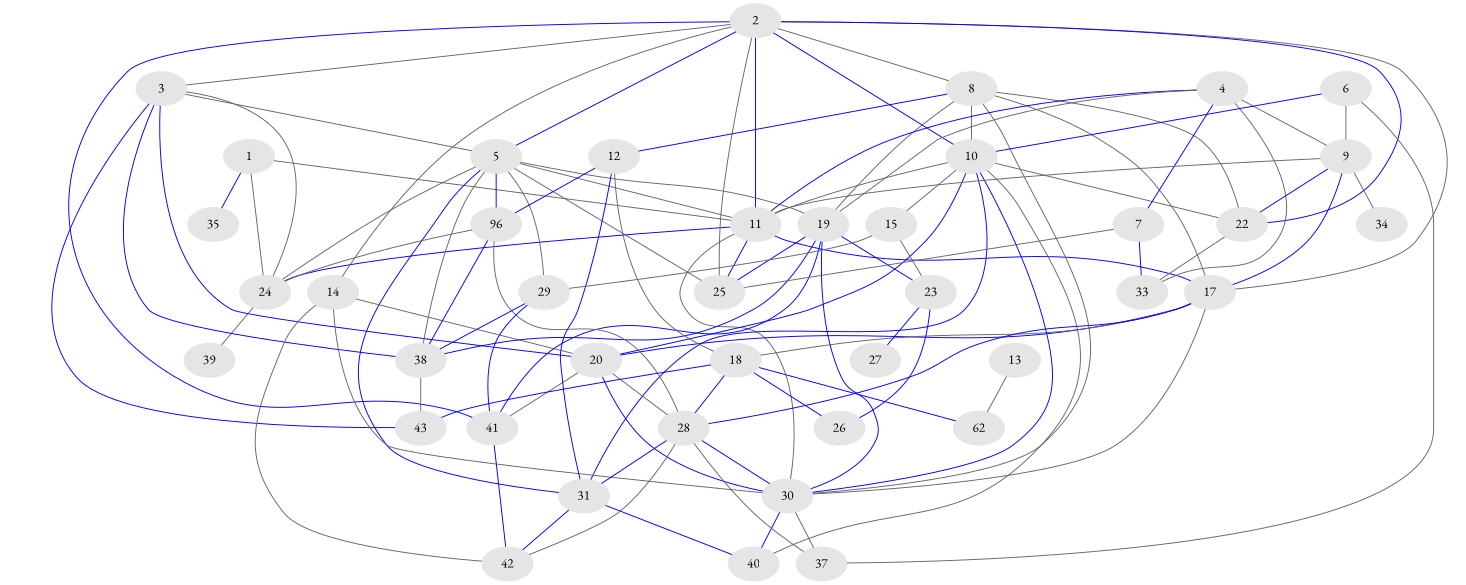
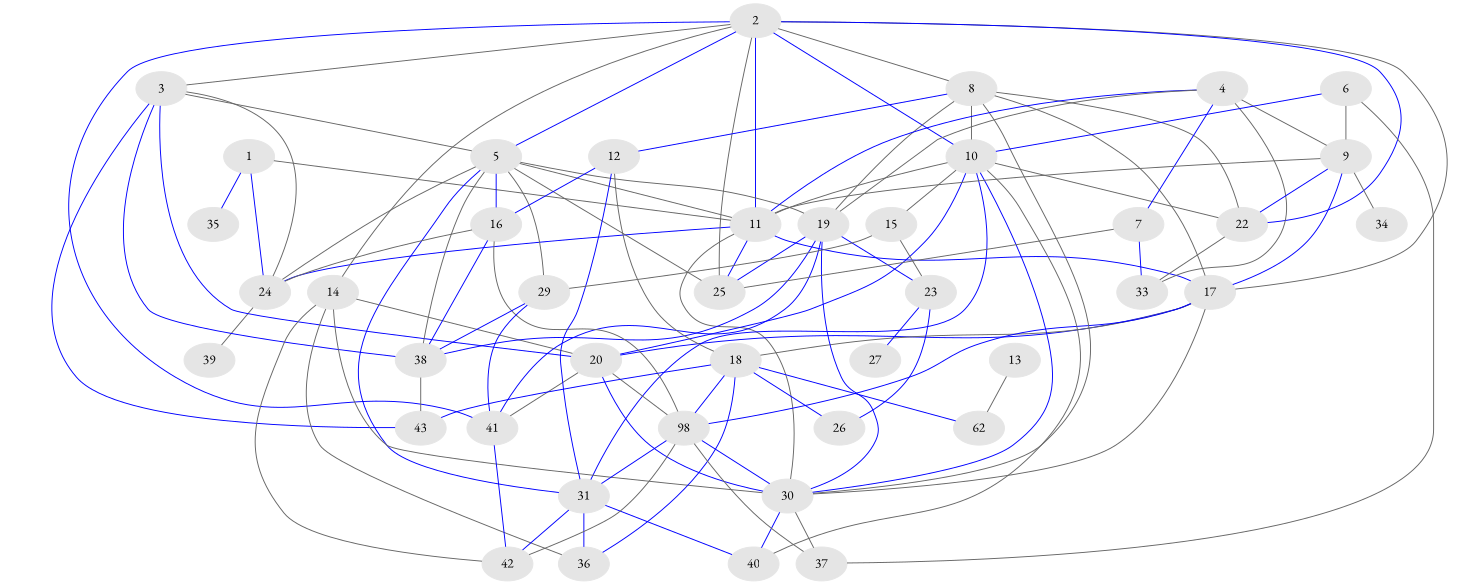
edge "1" -- "24": color gray40 -> blue
node "96": label "96" -> "16"
node "28": label "28" -> "98"
node "36": added
